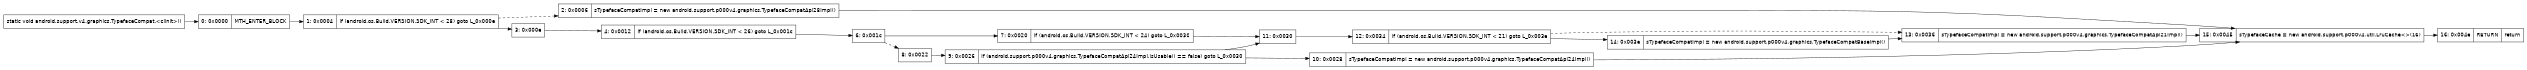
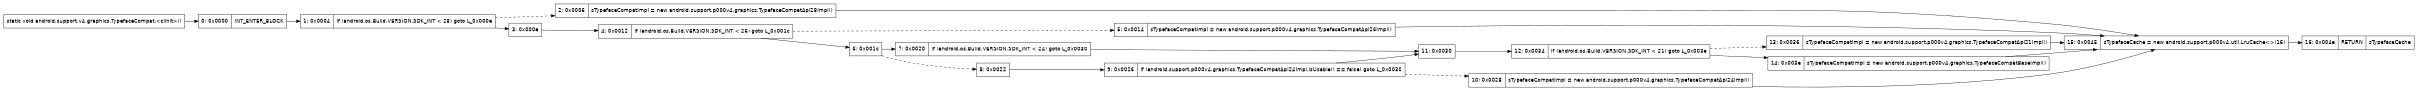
node "0: 0x0000": text "MTH_ENTER_BLOCK" -> "INT_ENTER_BLOCK"
node "5: 0x0014": added
node "16: 0x004e": text "return" -> "sTypefaceCache"
edge "14: 0x003e" -> "13: 0x0036": now "14: 0x003e" -> "15: 0x0045"
edge "9: 0x0026" -> "10: 0x0028": style solid -> dashed
